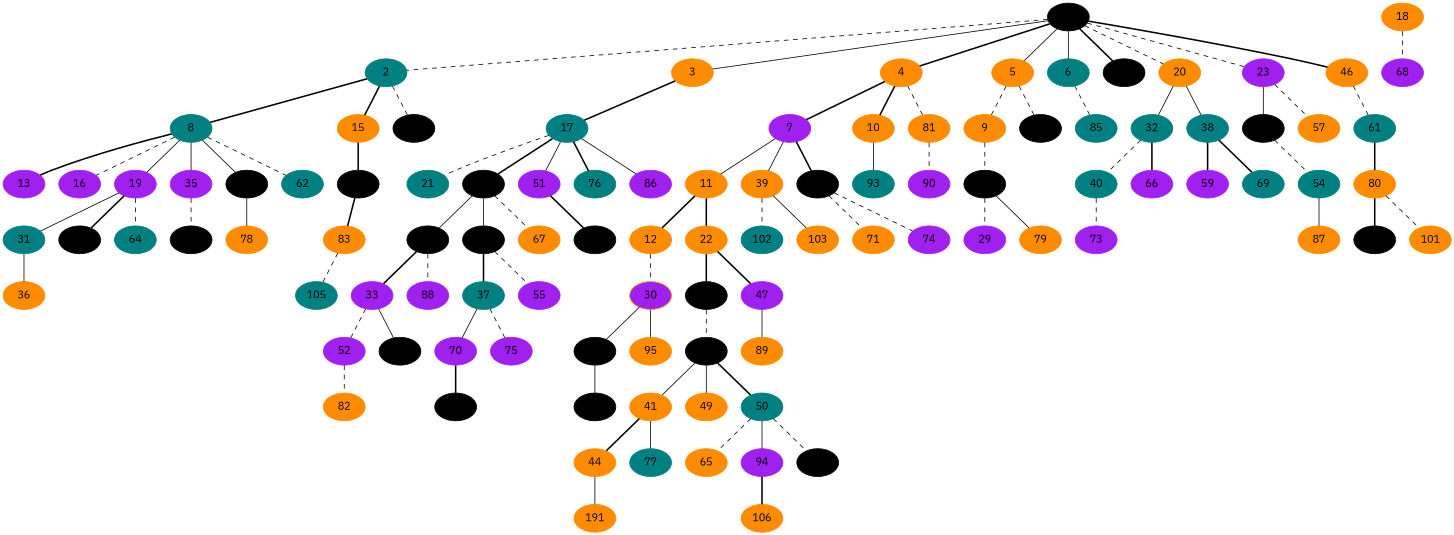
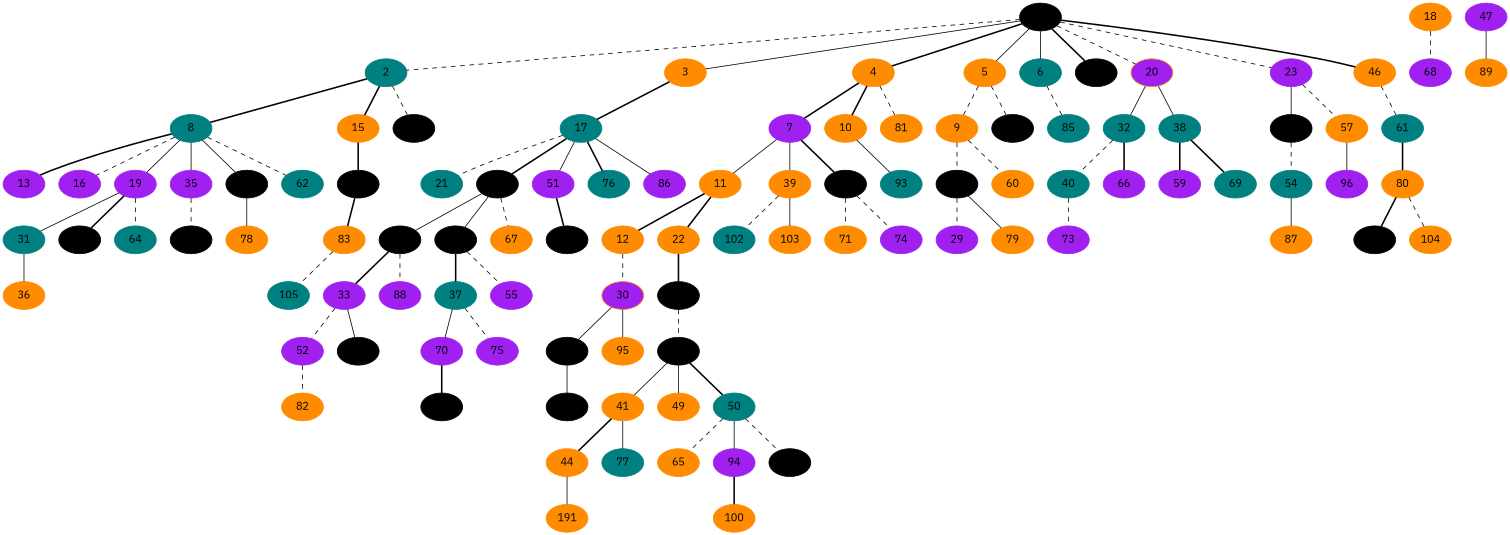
node "20": fillcolor darkorange -> purple
node "90": removed
node "60": added
node "96": added
node "101": label "101" -> "104"
edge "22" -- "47": removed
node "106": label "106" -> "100"
